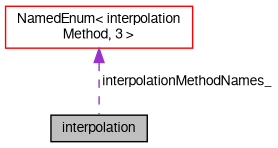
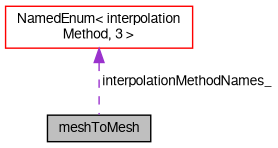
node "interpolation": label "interpolation" -> "meshToMesh"
